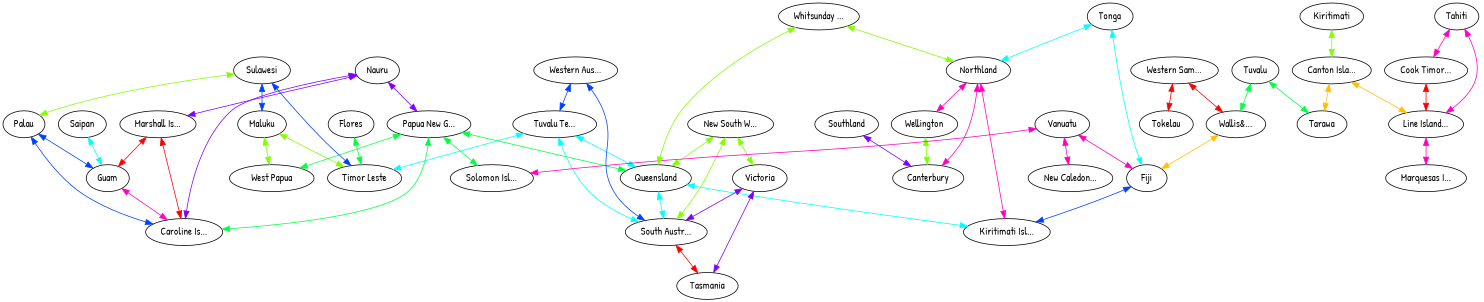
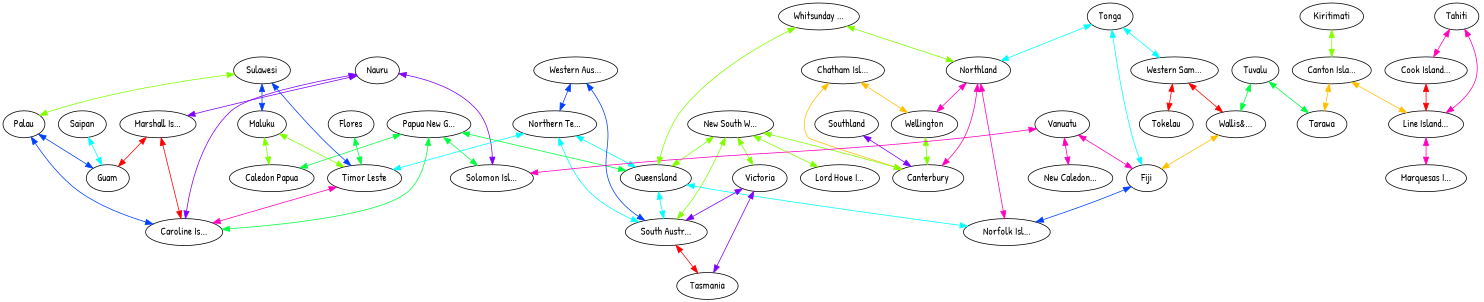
edge "Tonga" -- "Western Sam...": added
node "Chatham Isl...": added
node "Cook Timor...": label "Cook Timor..." -> "Cook Island..."
edge "Nauru" -- "Papua New G...": now "Nauru" -- "Solomon Isl..."
node "Tuvalu Te...": label "Tuvalu Te..." -> "Northern Te..."
edge "New South W..." -- "Canterbury": added
node "West Papua": label "West Papua" -> "Caledon Papua"
node "Lord Howe I...": added
edge "Guam" -- "Caroline Is...": now "Timor Leste" -- "Caroline Is..."
node "Kiritimati Isl...": label "Kiritimati Isl..." -> "Norfolk Isl..."
